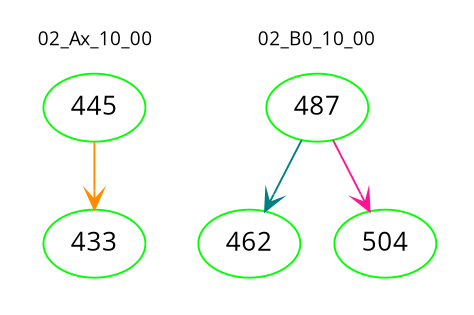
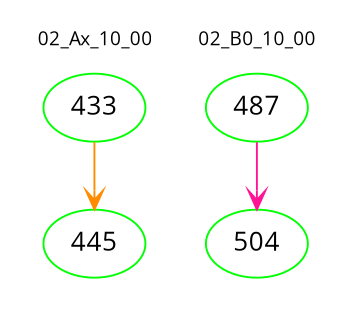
edge "445" -> "433": reversed
node "462": removed
